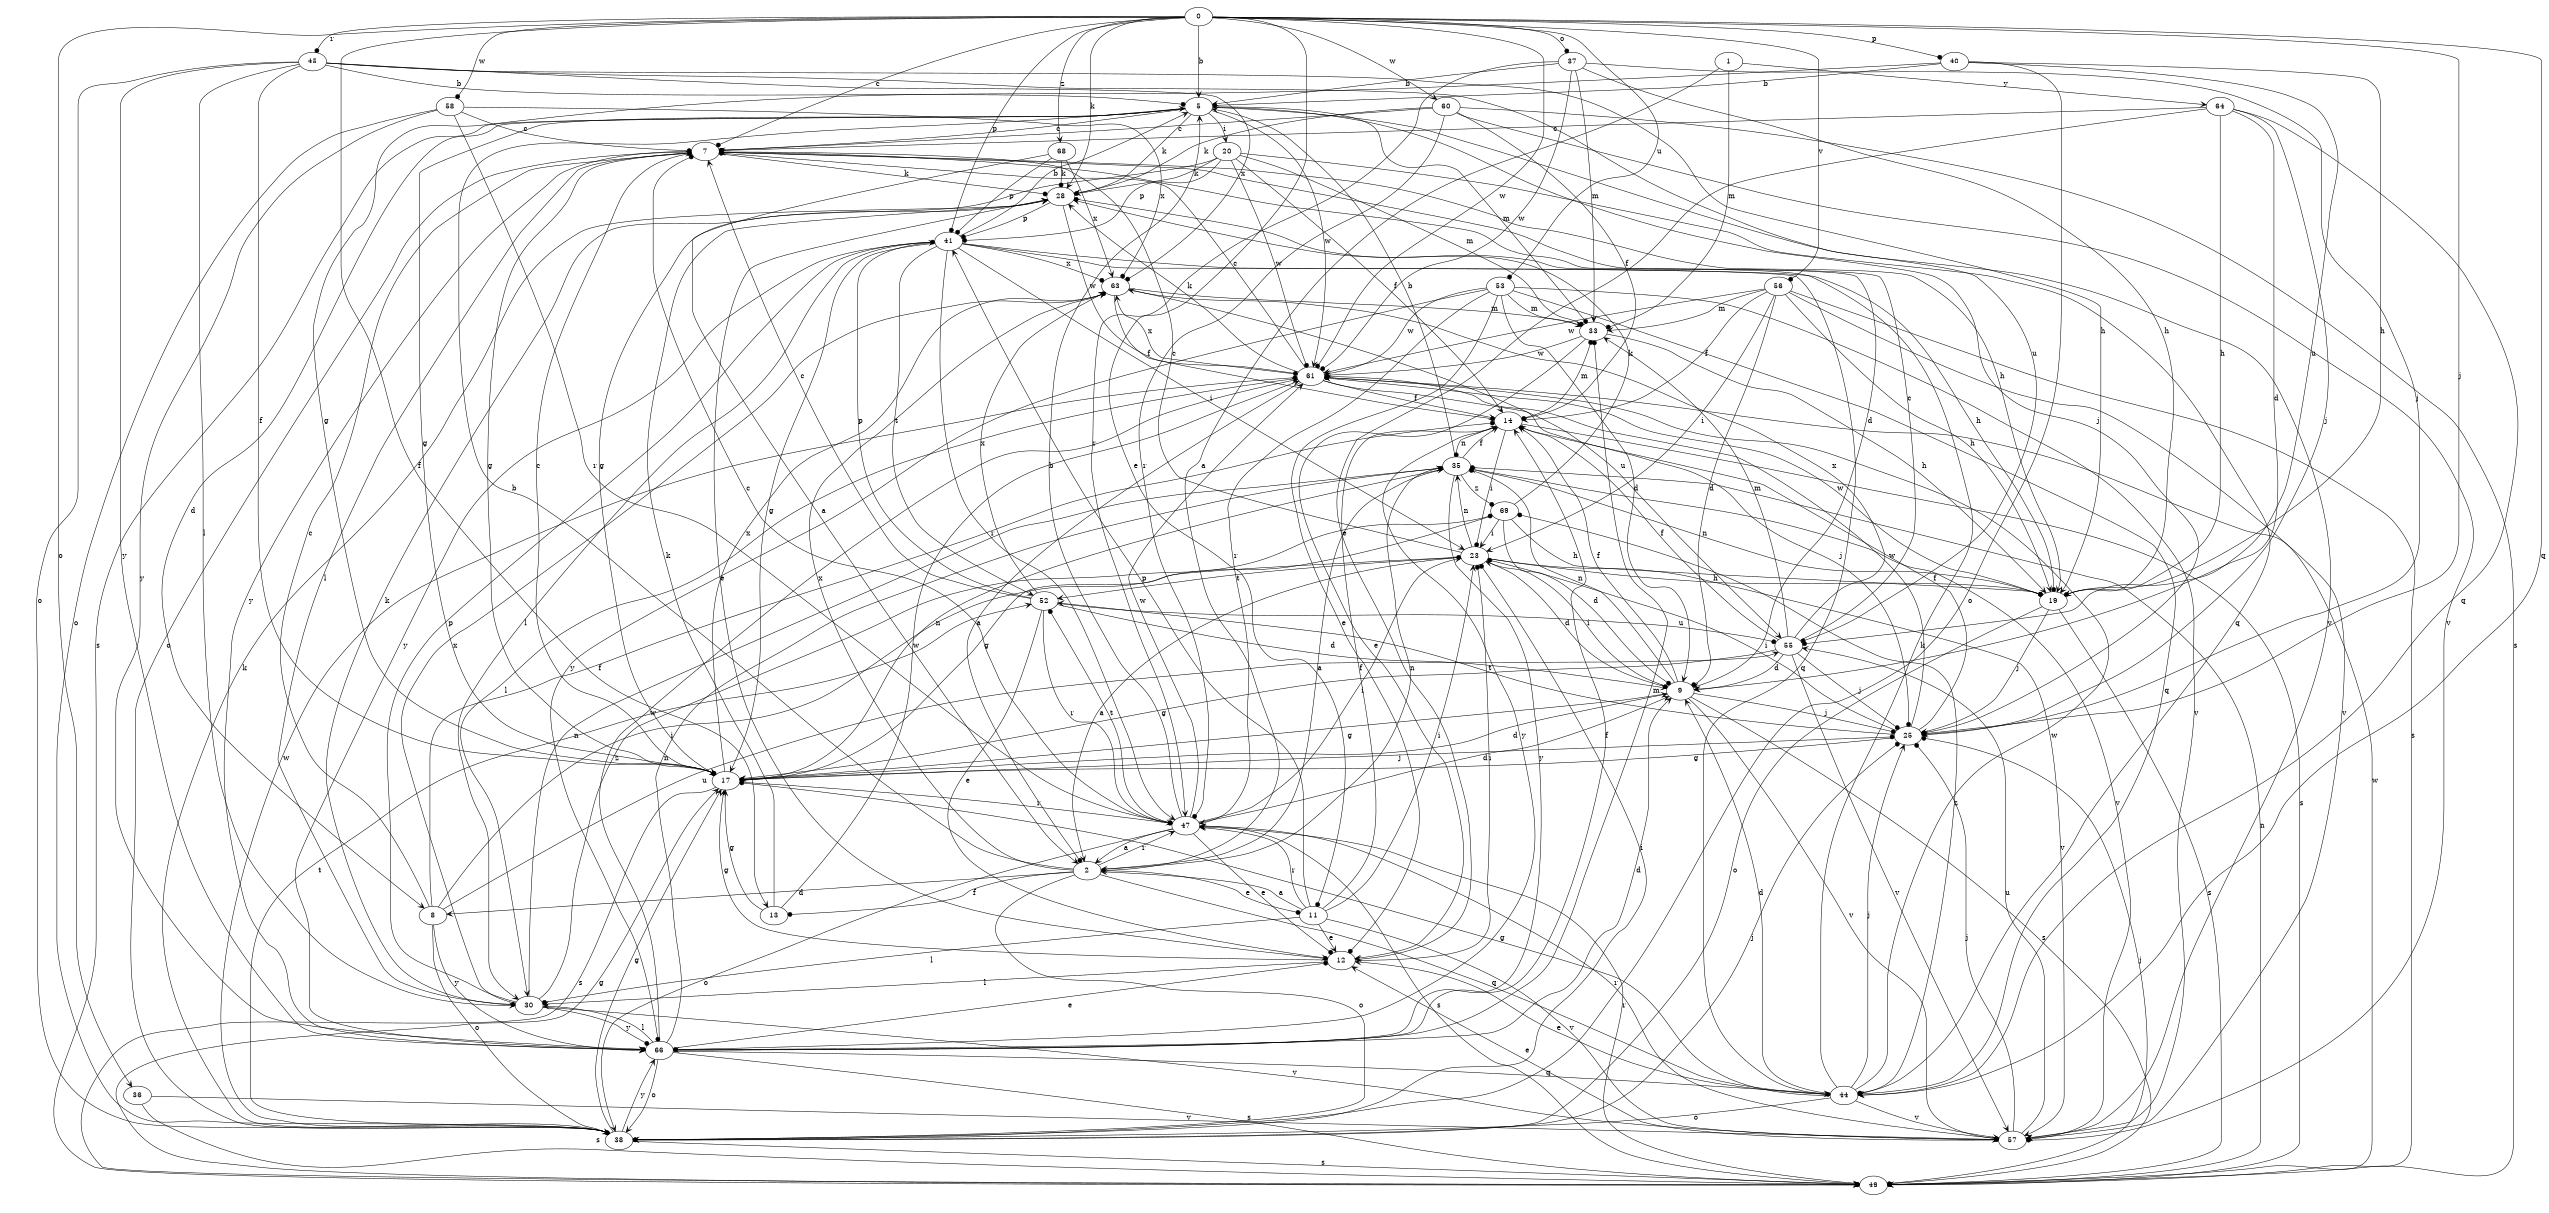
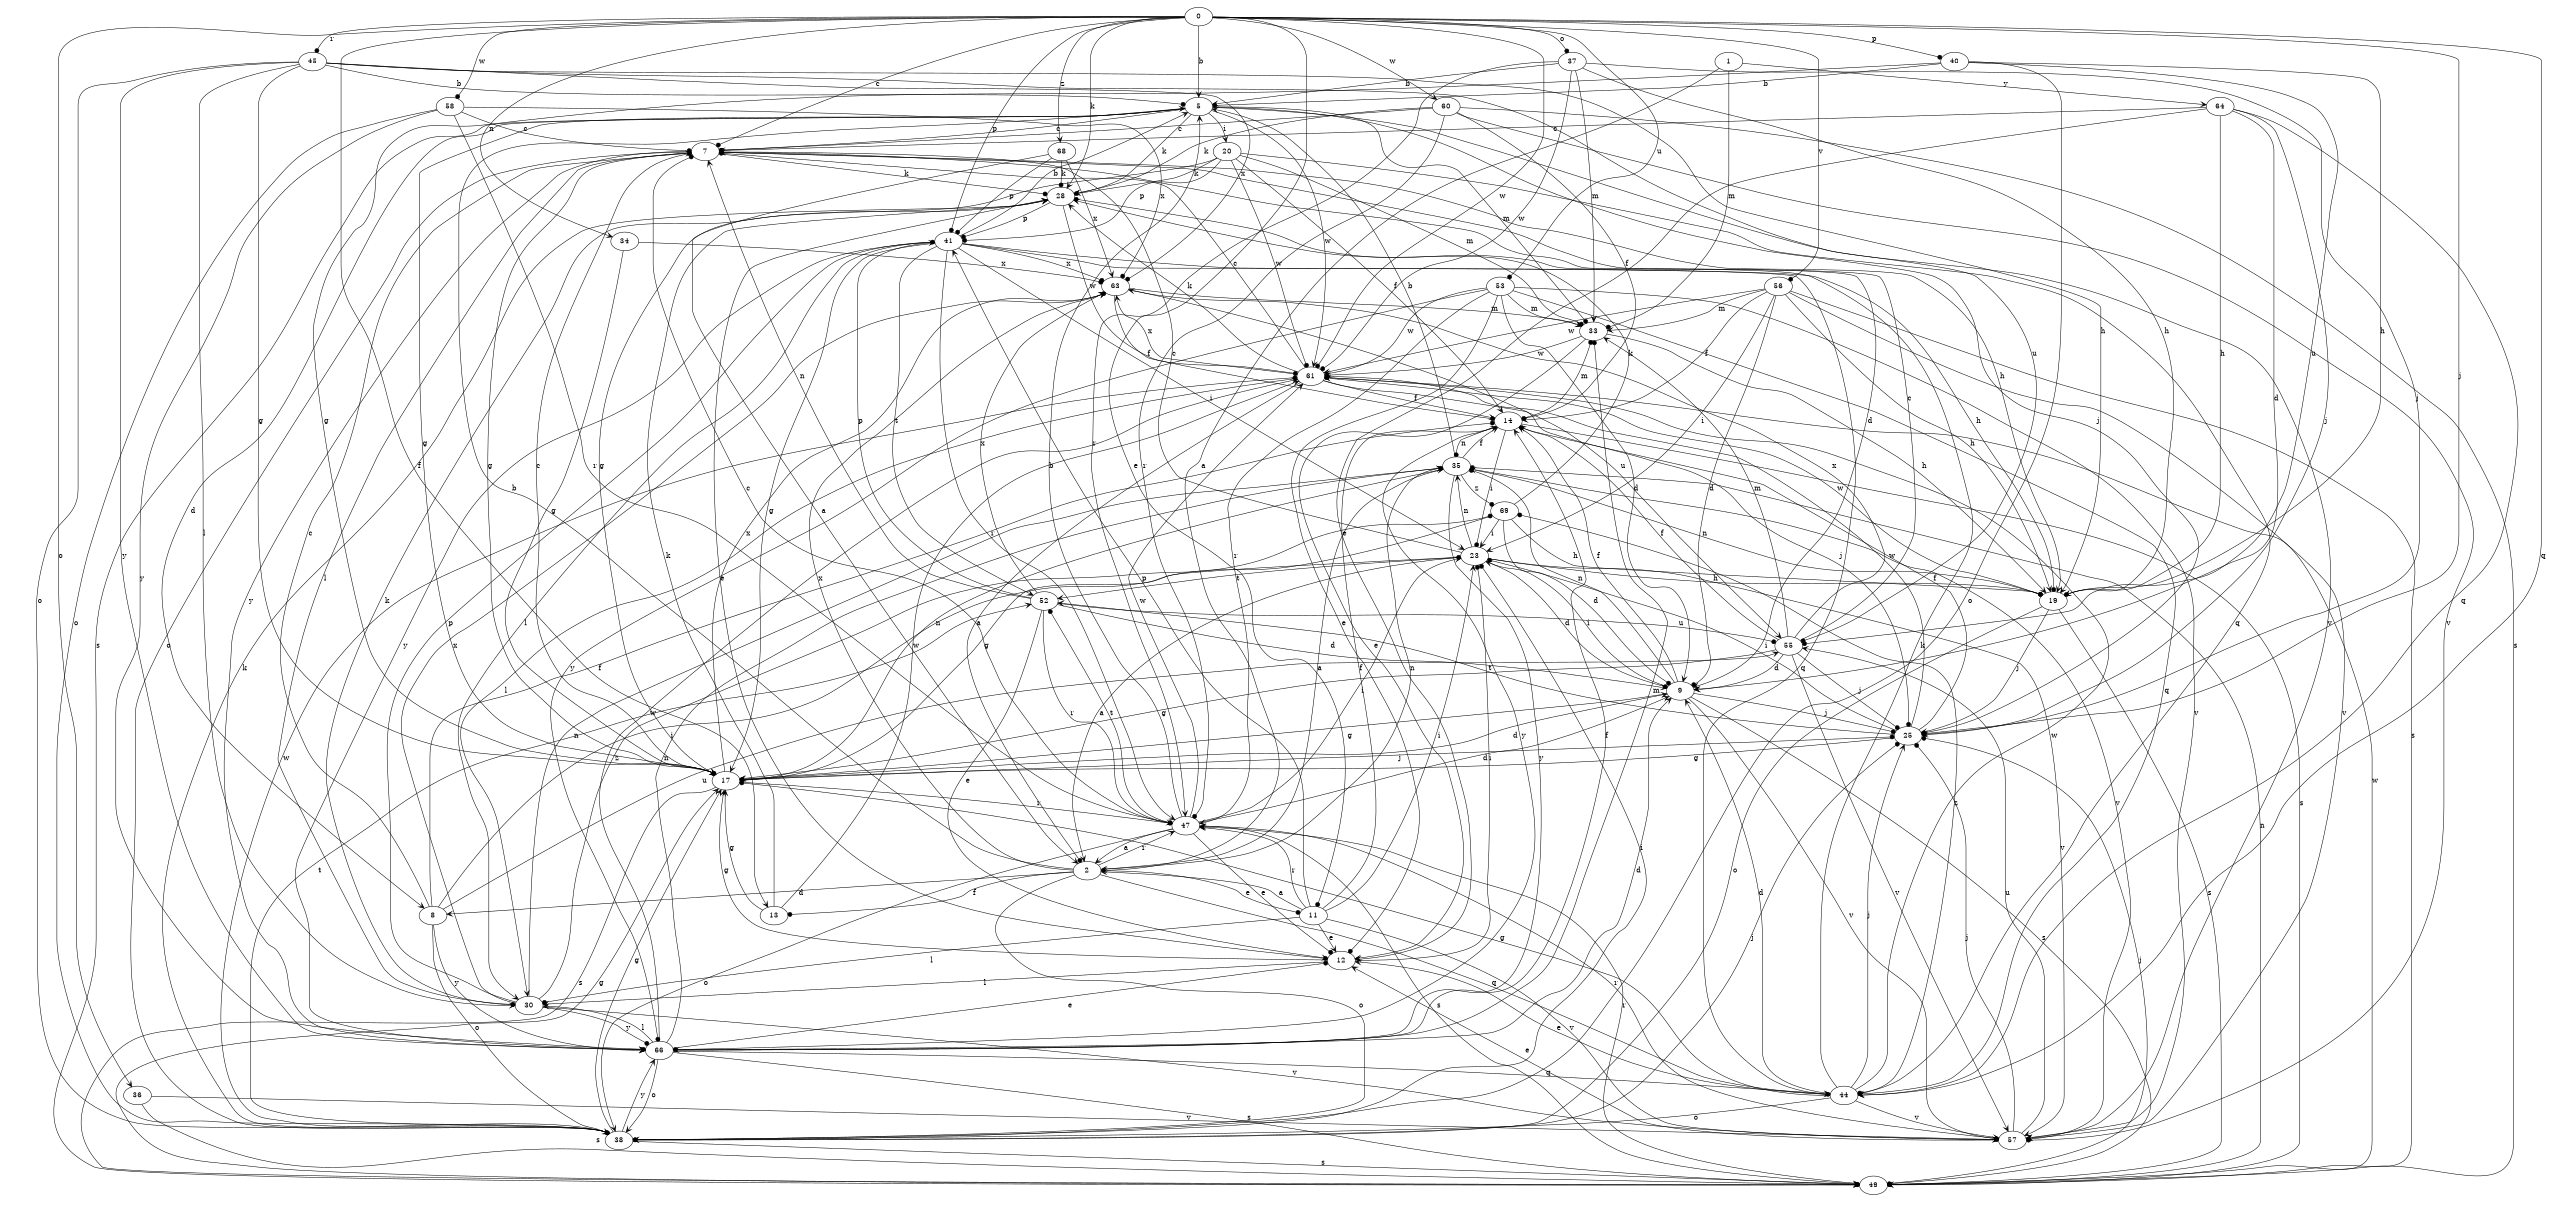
node "34": added
edge "52" -> "7": label "c" -> "n"
edge "45" -> "17": label "f" -> "g"
